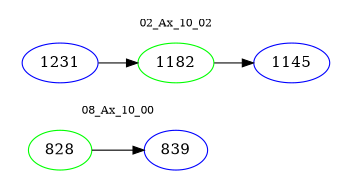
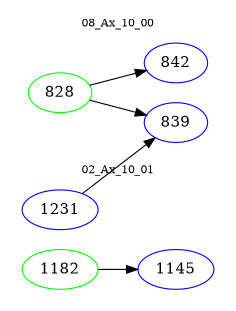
cluster "02_Ax_10_02": label "02_Ax_10_02" -> "02_Ax_10_01"
edge "1231" -> "1182": now "1231" -> "839"
node "842": added
